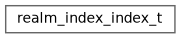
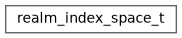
node "realm_index_index_t": label "realm_index_index_t" -> "realm_index_space_t"
